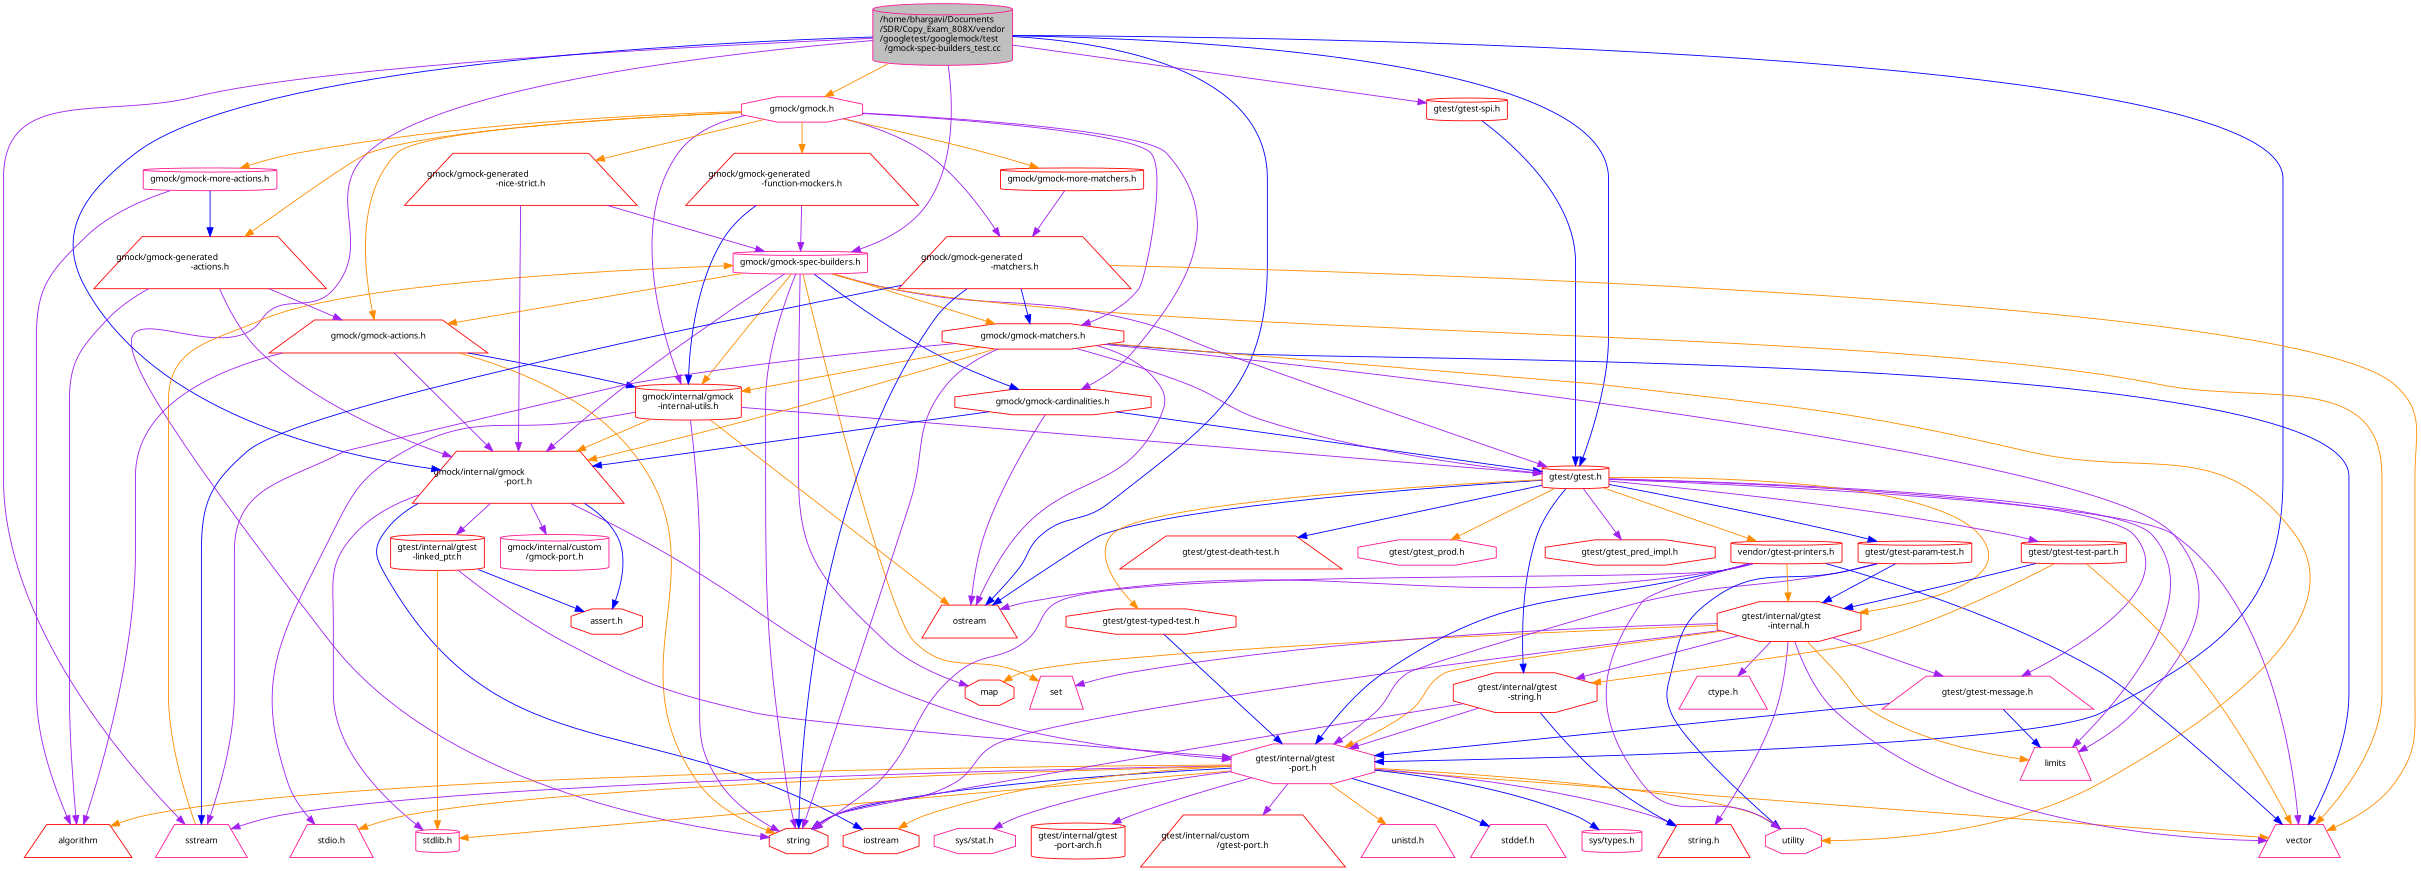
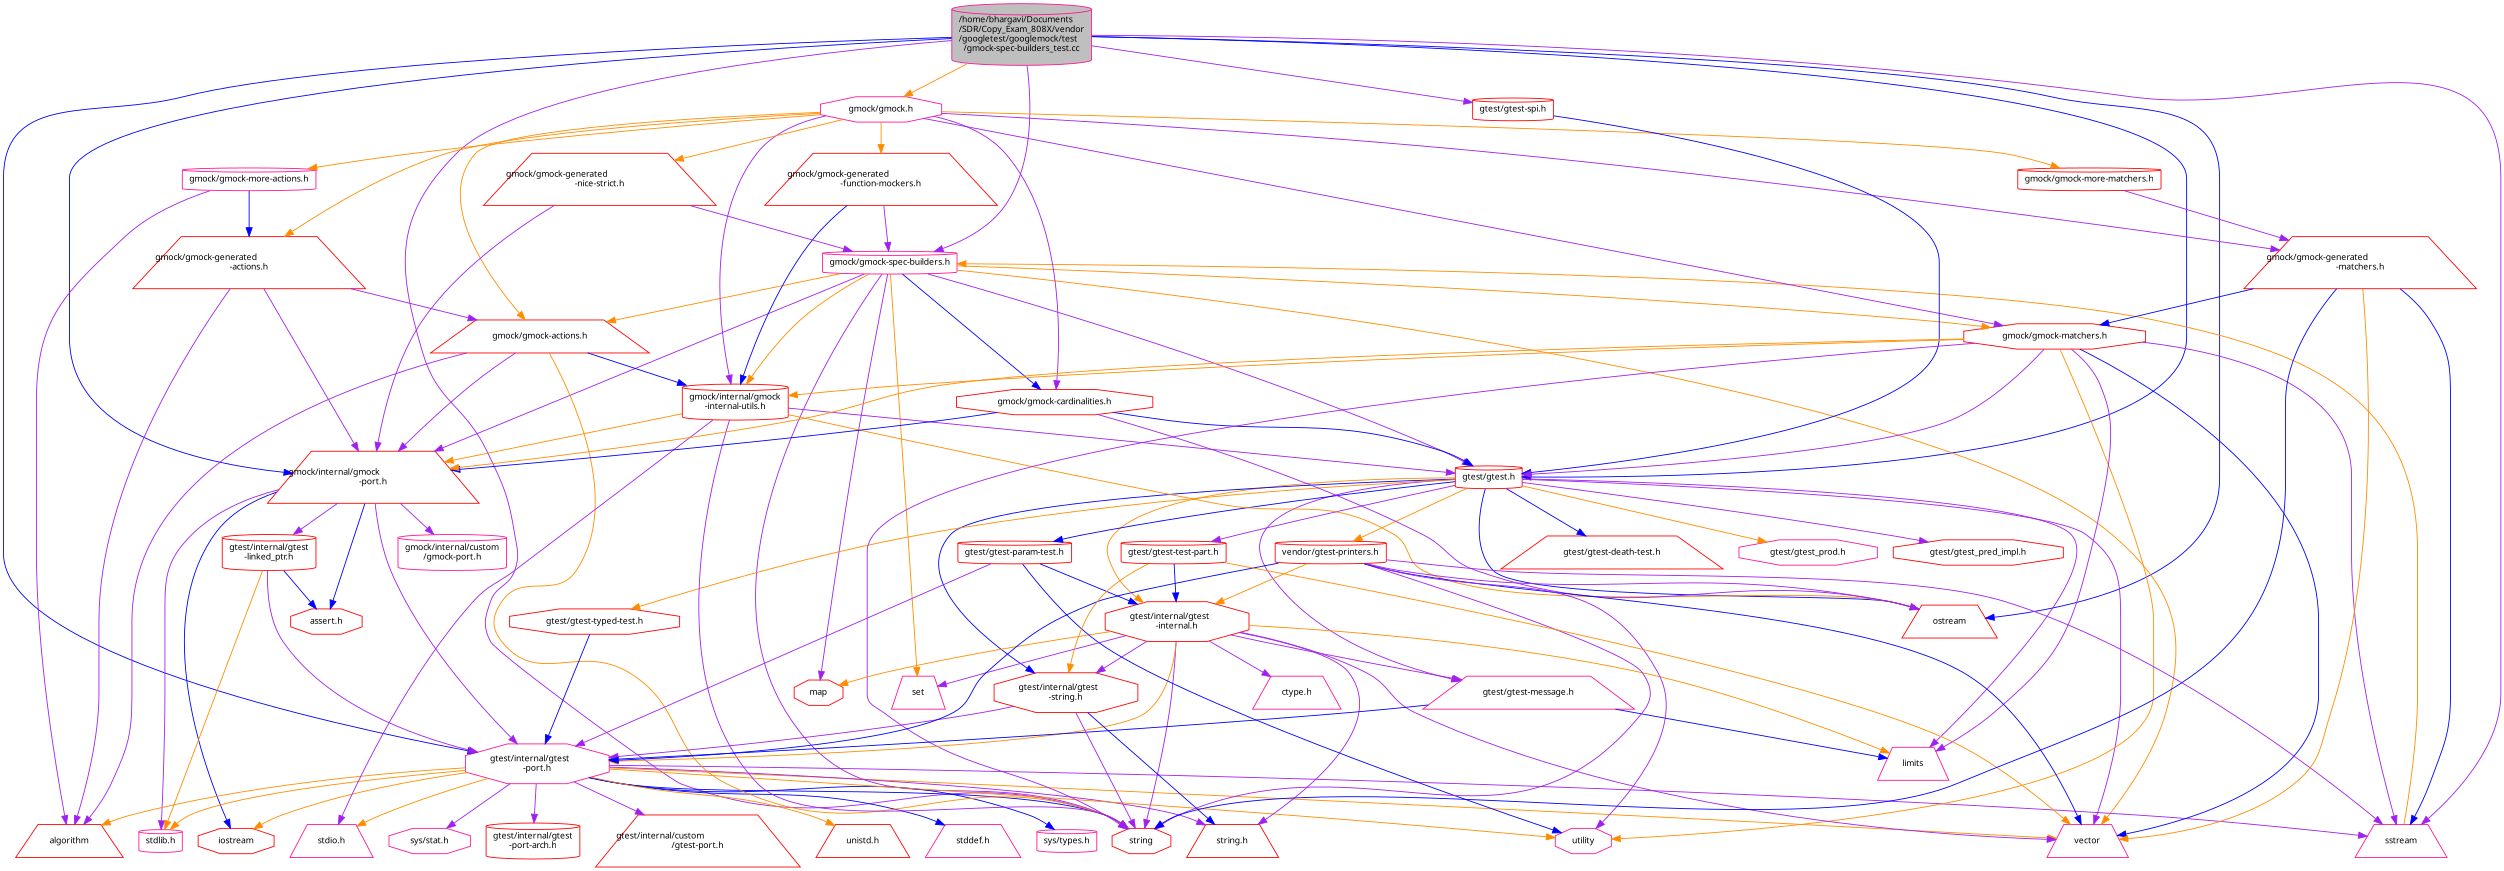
edge "gmock/gmock-matchers.h" -> "ostream": removed
edge "vendor/gtest-printers.h" -> "sstream": added
node "unistd.h": color deeppink -> red
